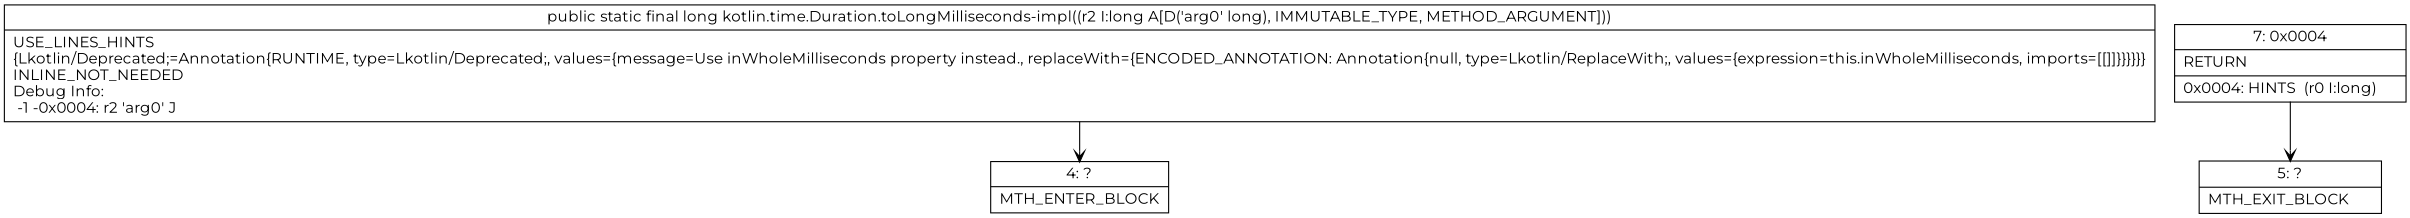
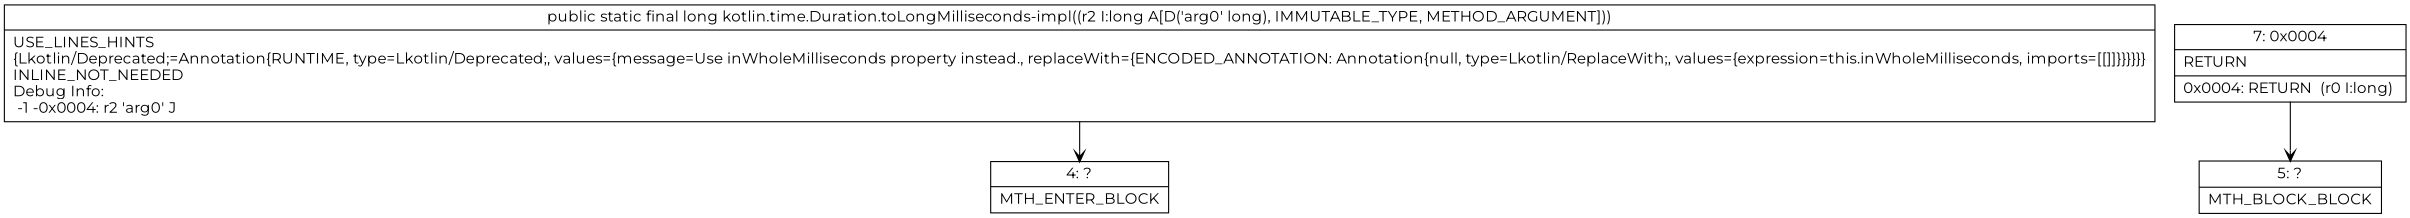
node "7: 0x0004": text "0x0004: HINTS  (r0 I:long)" -> "0x0004: RETURN  (r0 I:long)"
node "5: ?": text "MTH_EXIT_BLOCK" -> "MTH_BLOCK_BLOCK"
